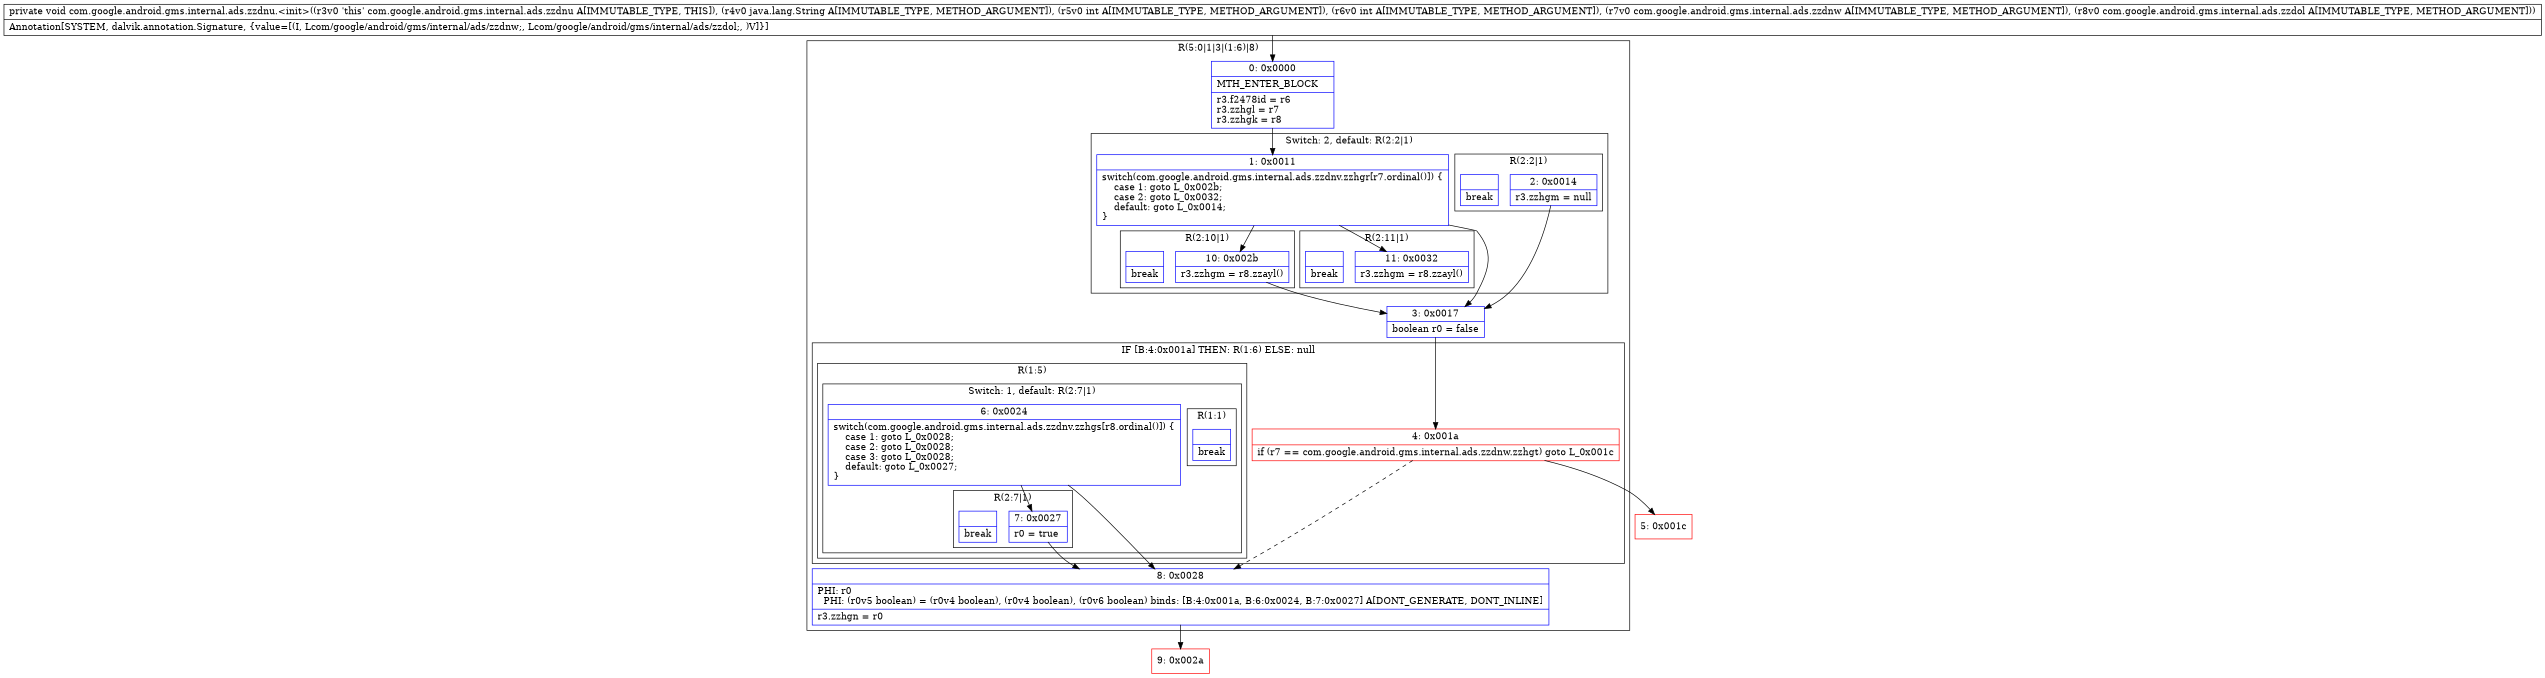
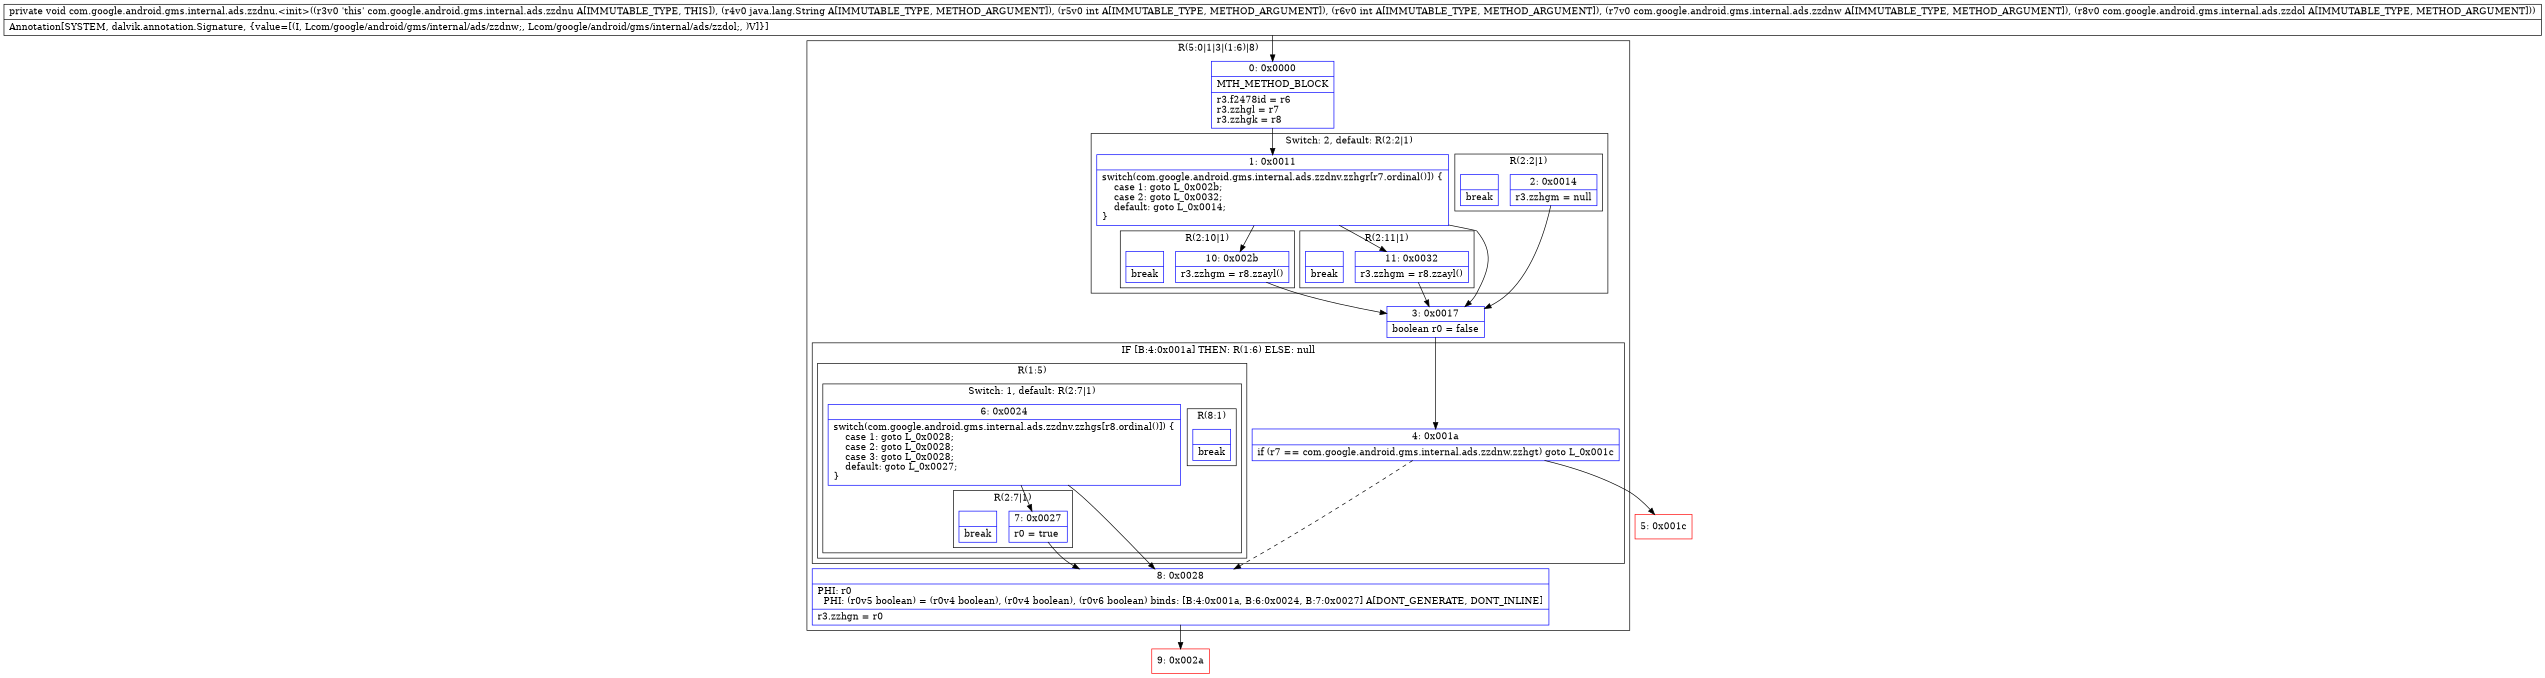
node "0: 0x0000": text "MTH_ENTER_BLOCK" -> "MTH_METHOD_BLOCK"
edge "11: 0x0032" -> "3: 0x0017": added
cluster "R(1:1)": label "R(1:1)" -> "R(8:1)"
node "4: 0x001a": color red -> blue
